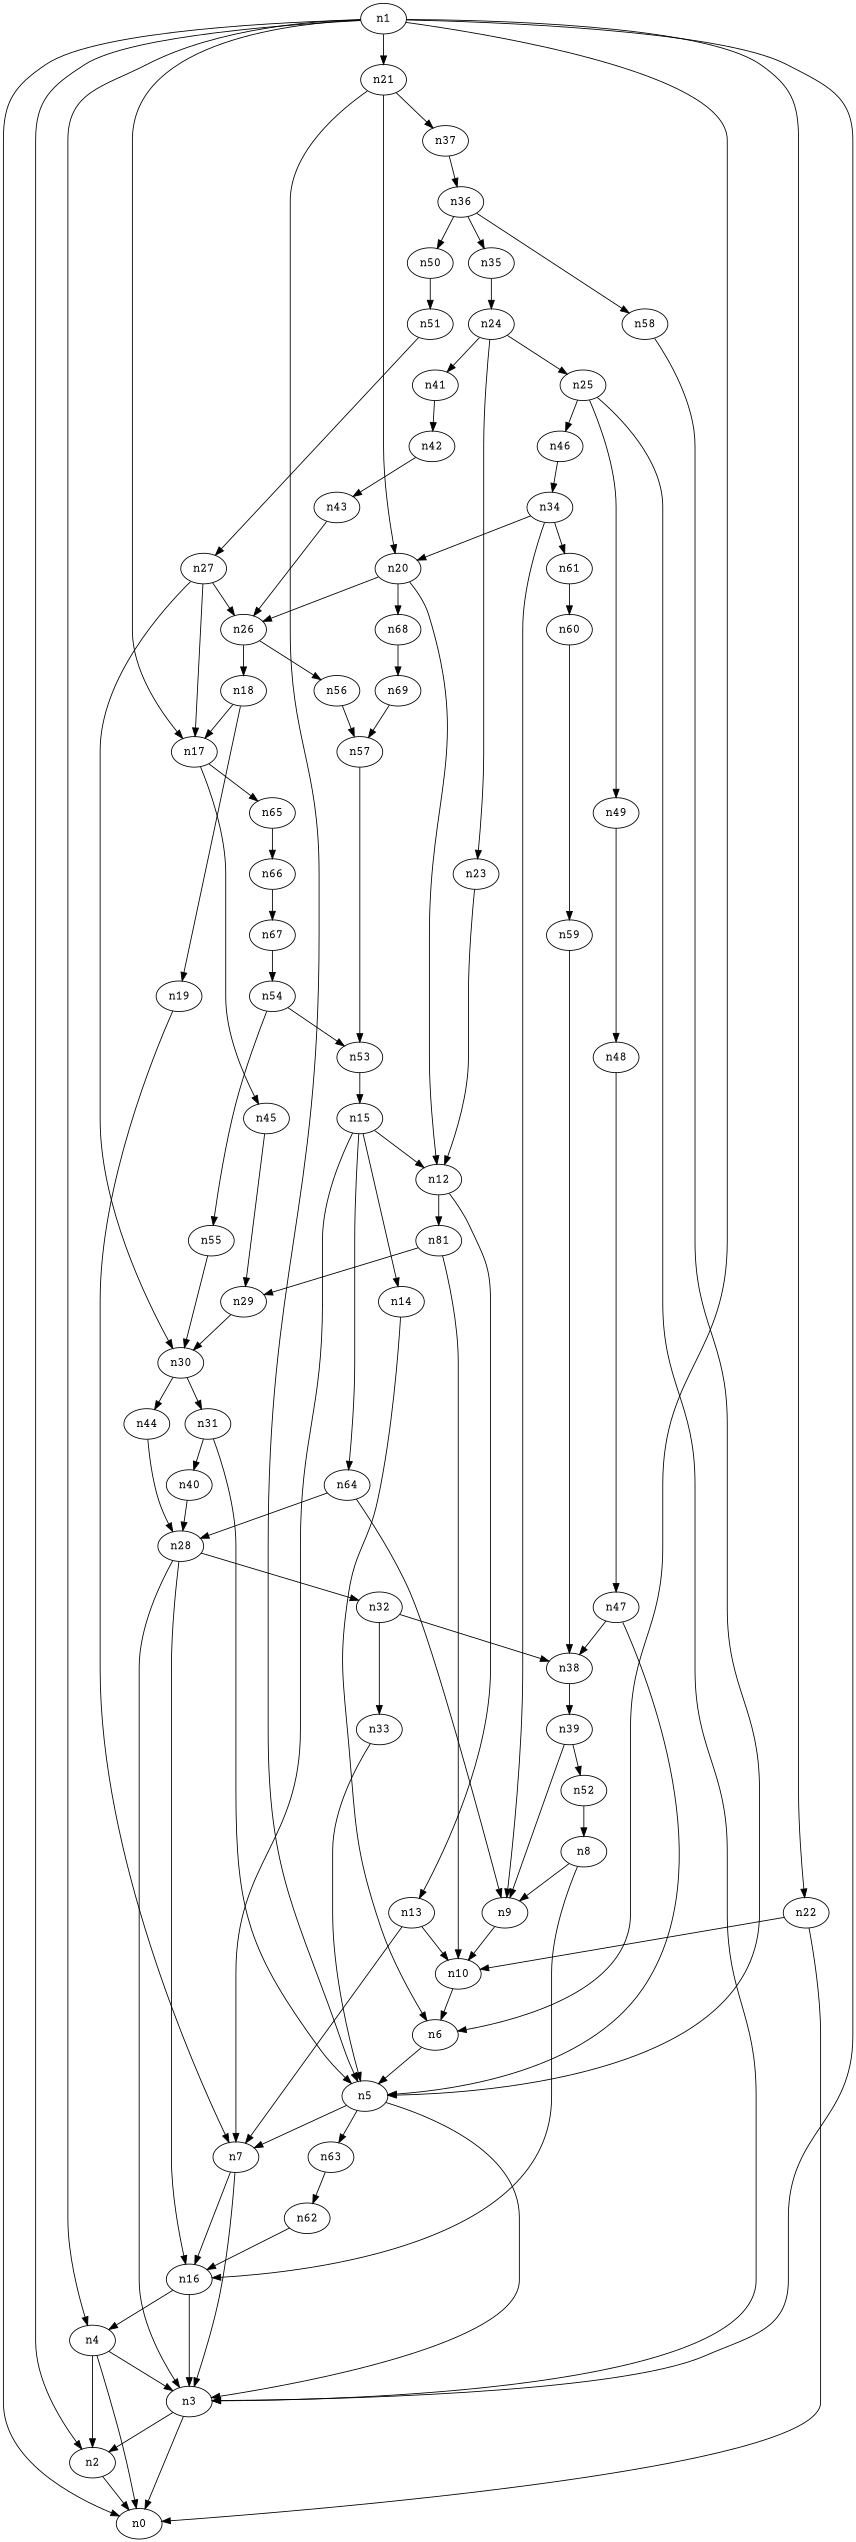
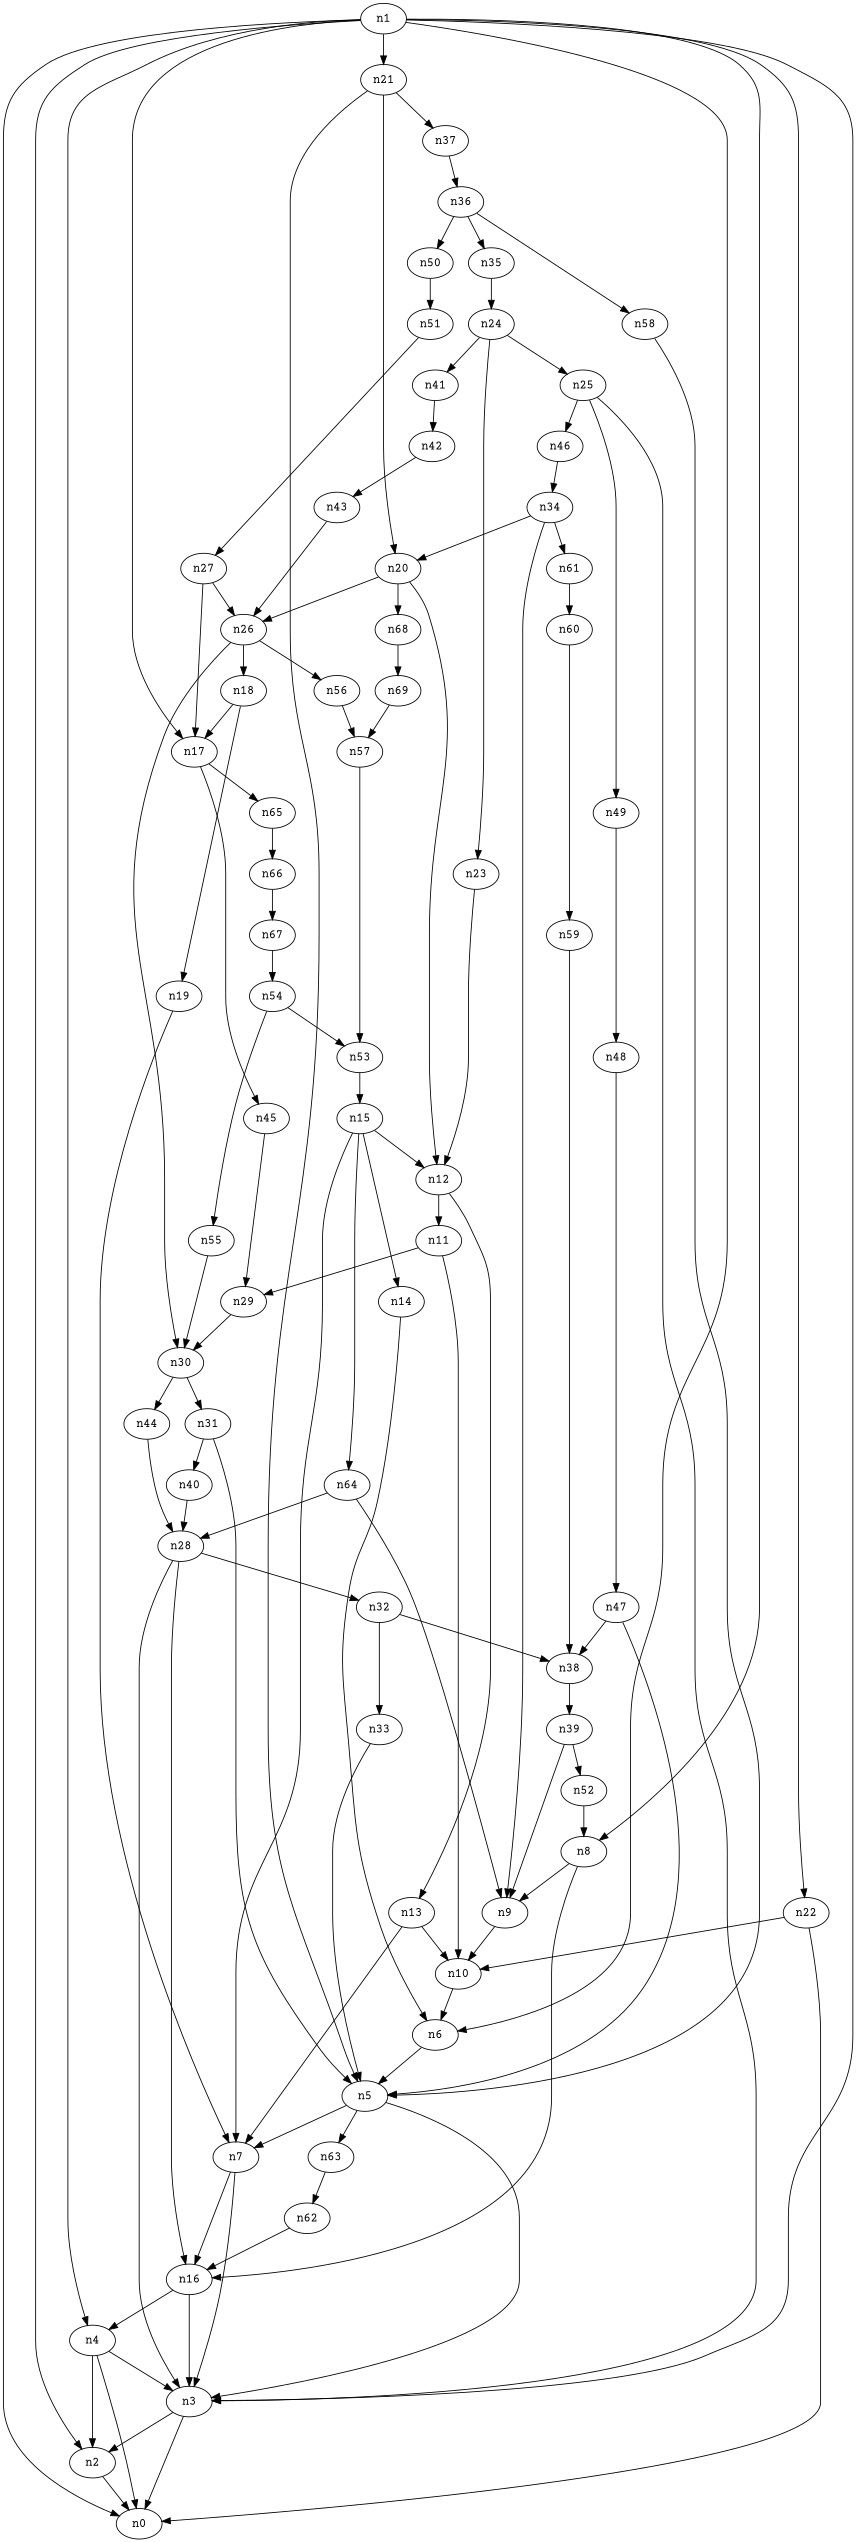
edge "n1" -> "n8": added
edge "n27" -> "n30": now "n26" -> "n30"
node "n81": label "n81" -> "n11"
